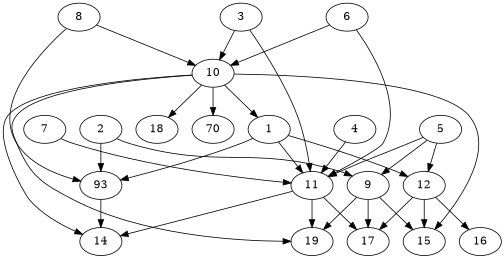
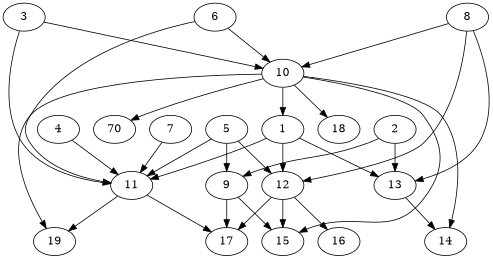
edge "8" -> "12": added
node "93": label "93" -> "13"
edge "9" -> "19": removed
edge "11" -> "14": removed
